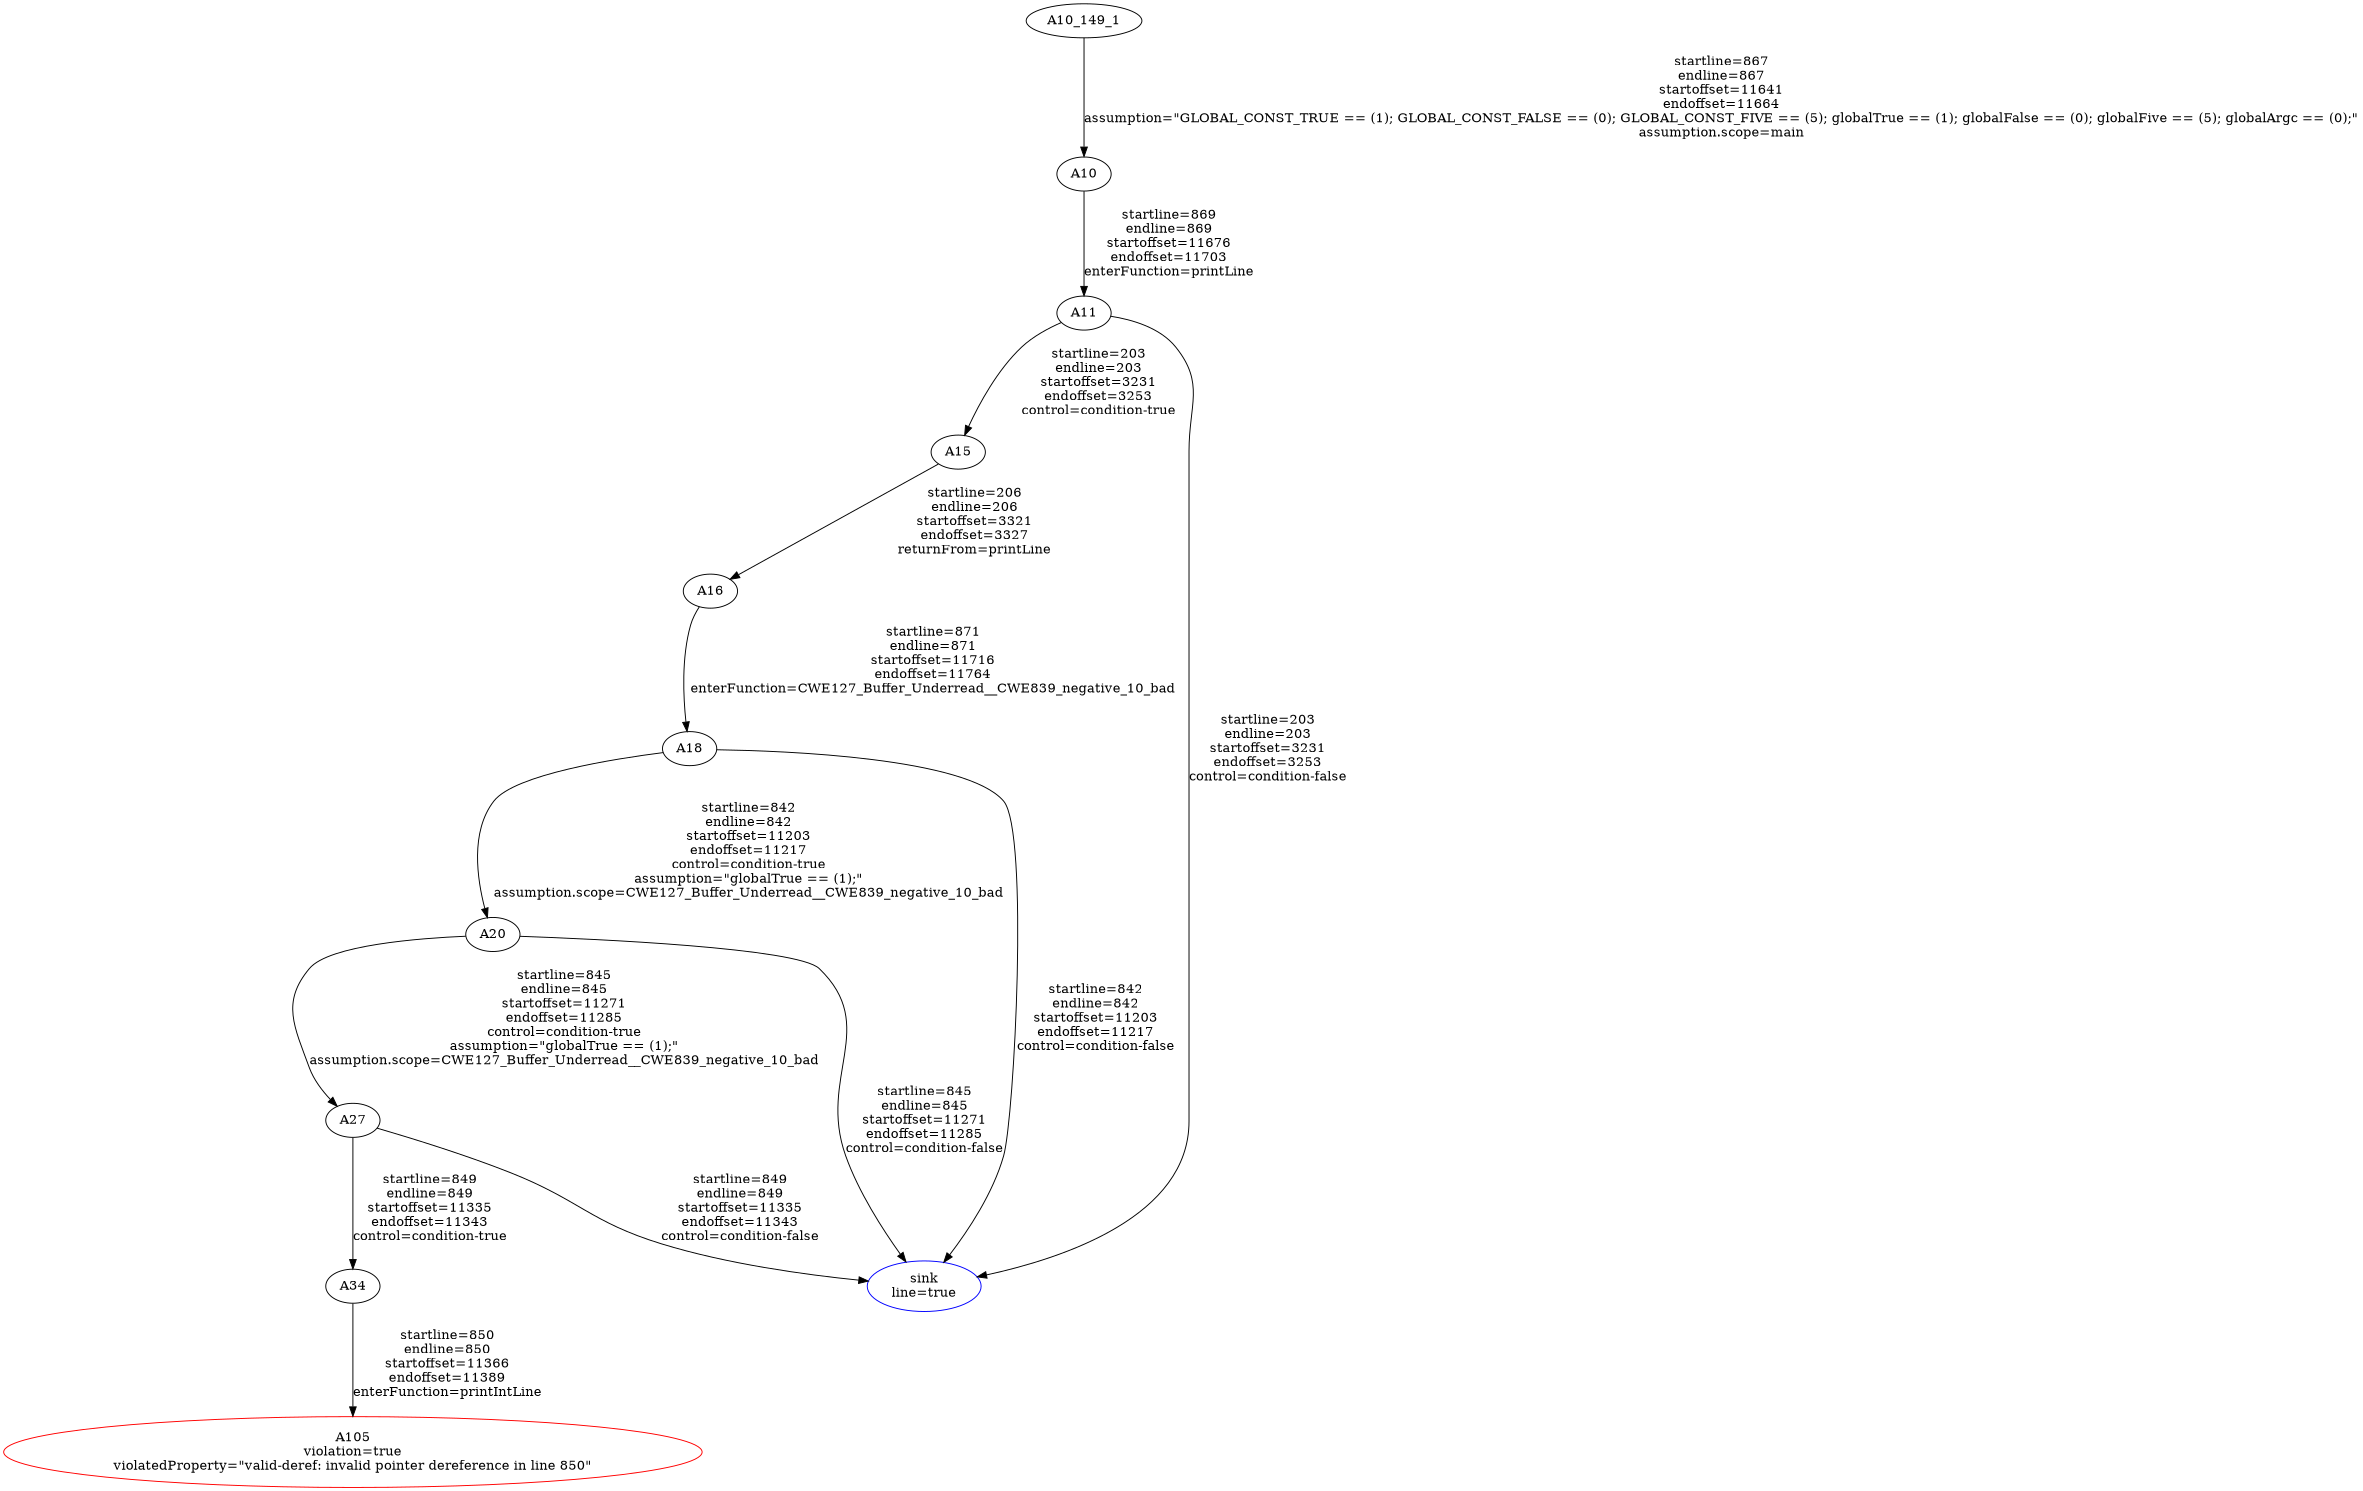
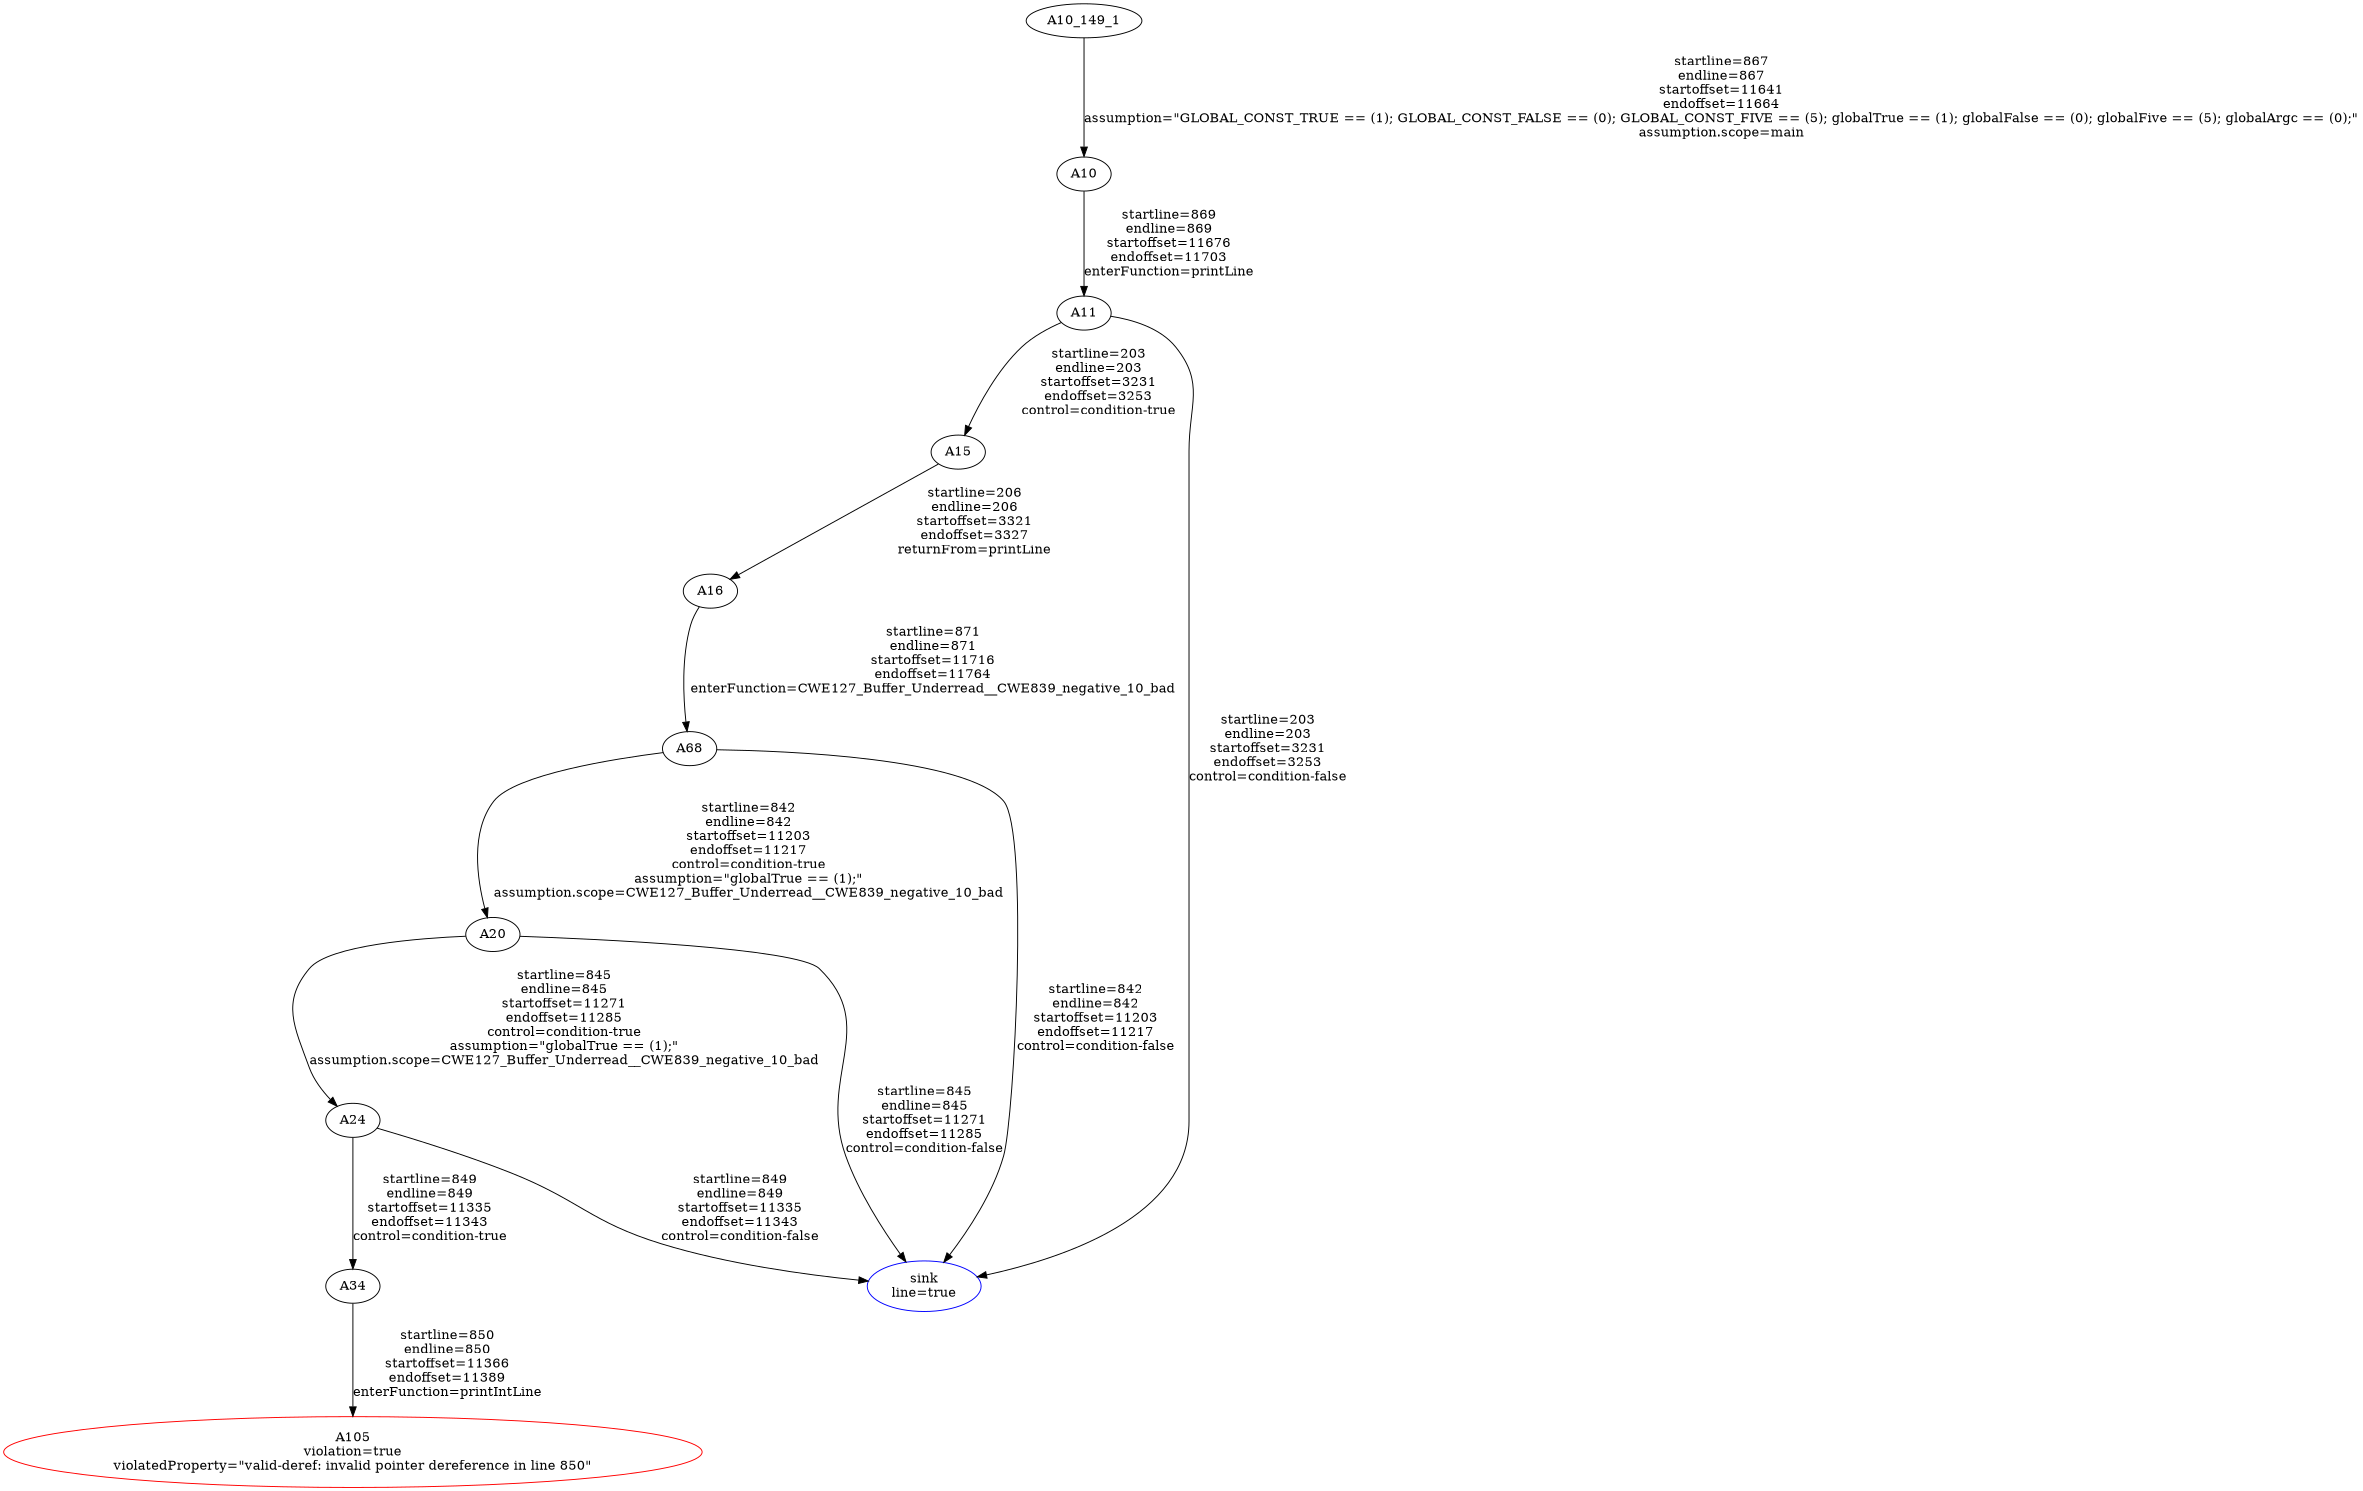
node "A18": label "A18" -> "A68"
node "A27": label "A27" -> "A24"
